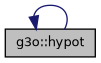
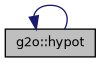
node "g3o::hypot": label "g3o::hypot" -> "g2o::hypot"
